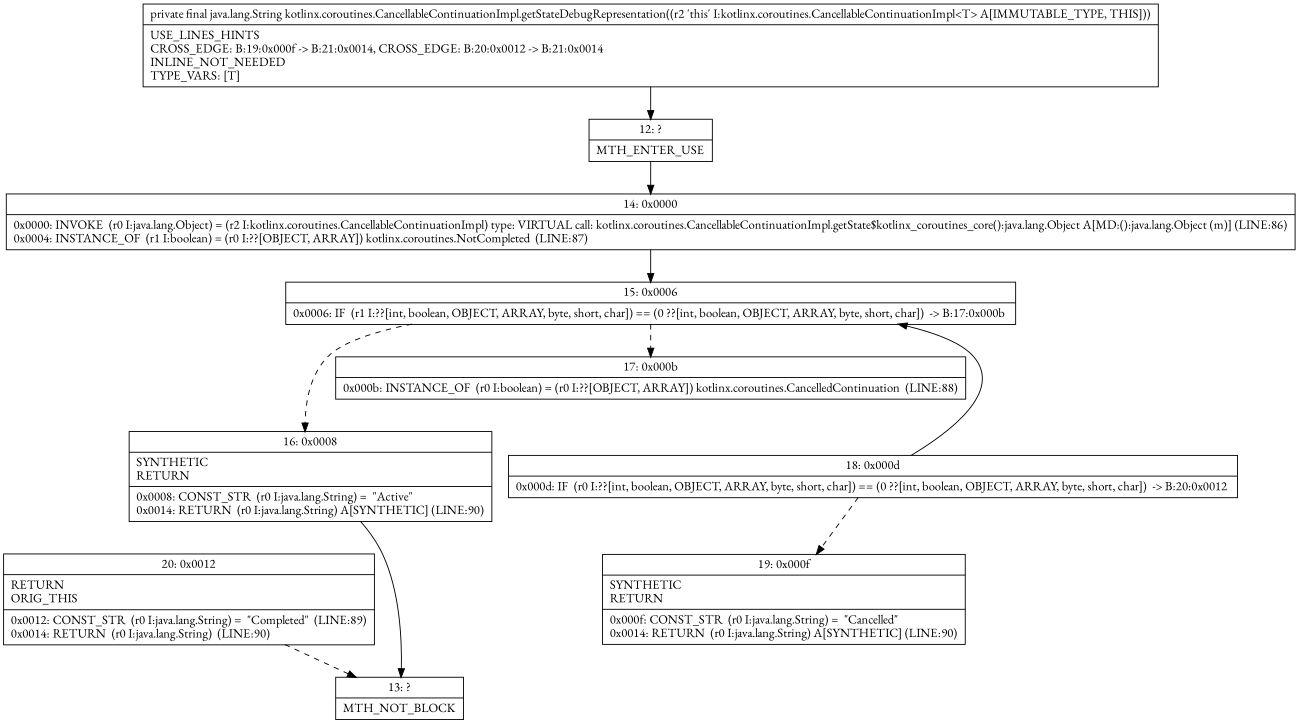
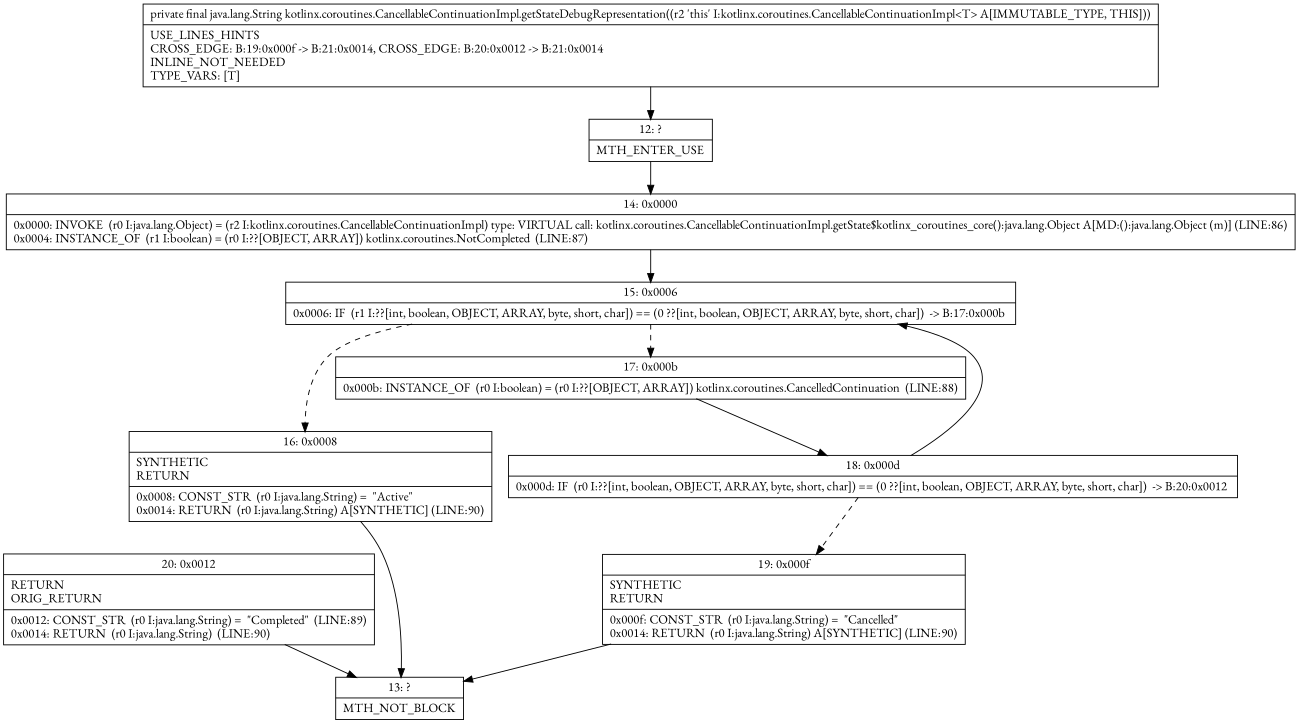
edge "17: 0x000b" -> "18: 0x000d": added
node "20: 0x0012": text "ORIG_THIS" -> "ORIG_RETURN"
edge "20: 0x0012" -> "13: ?": style dashed -> solid
edge "19: 0x000f" -> "13: ?": added
